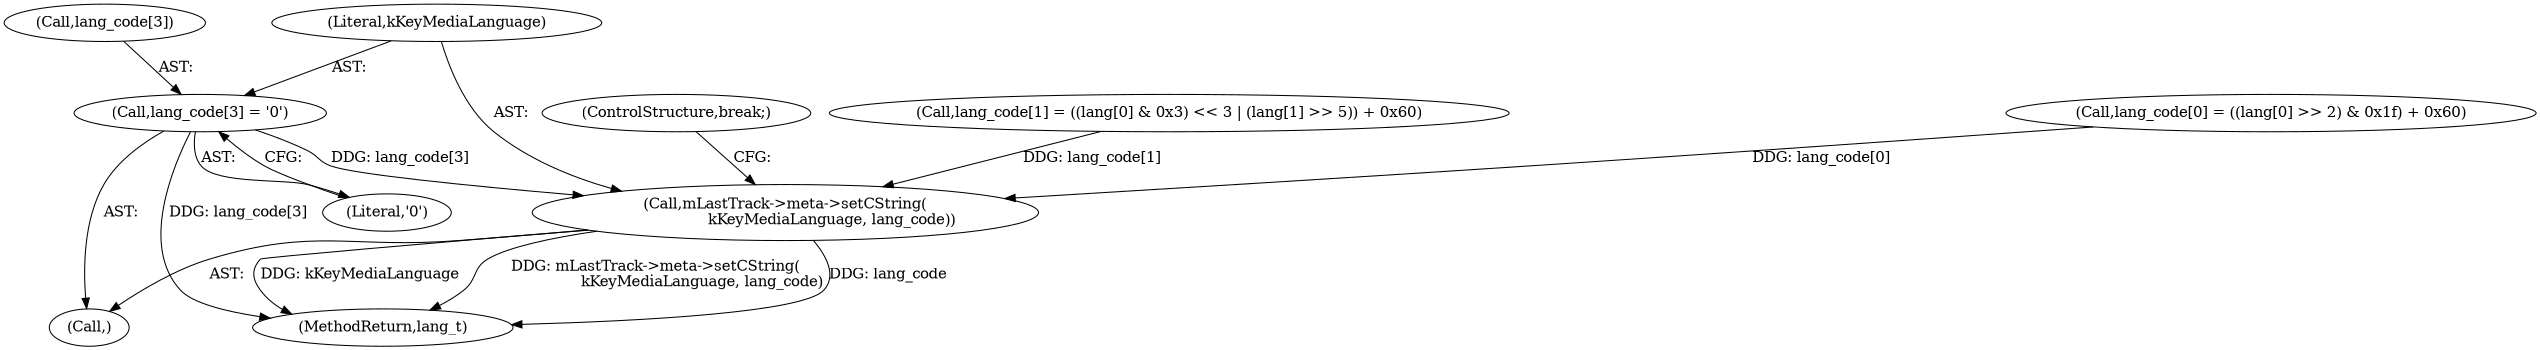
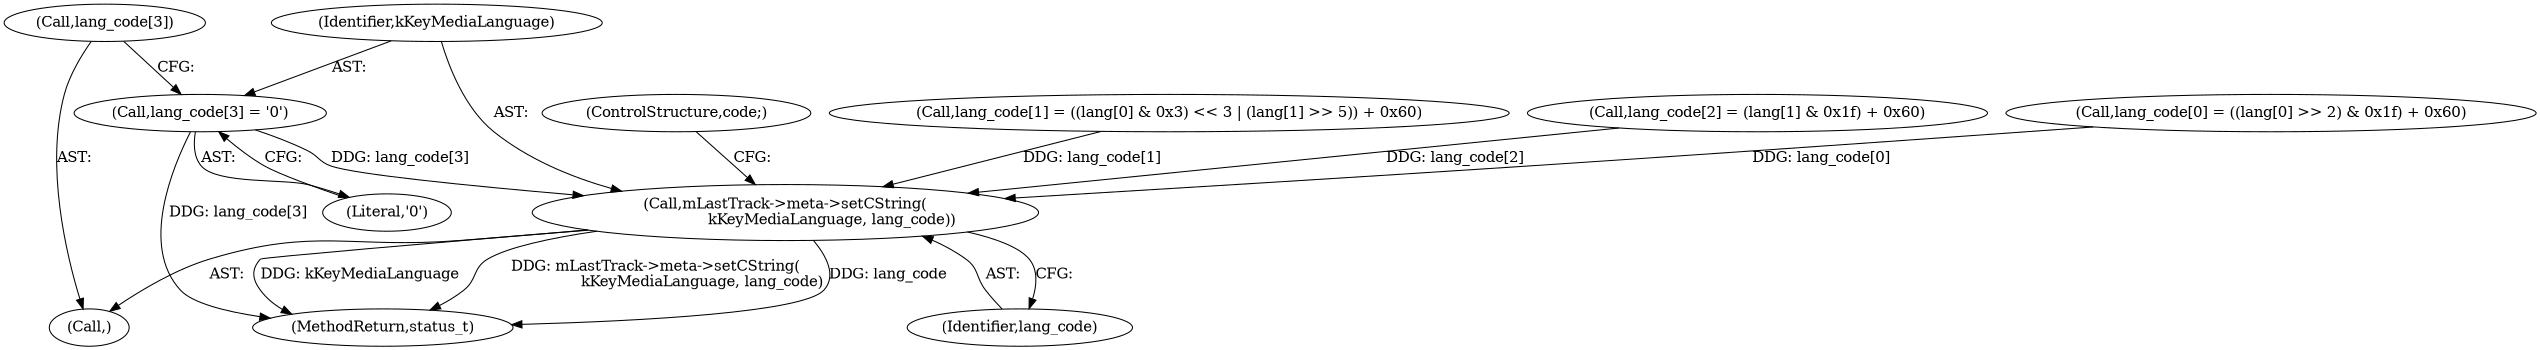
node "(Literal,kKeyMediaLanguage)": label "(Literal,kKeyMediaLanguage)" -> "(Identifier,kKeyMediaLanguage)"
edge "(Call,lang_code[3])" -> "(Call,lang_code[3] = '0')": label "AST: " -> "CFG: "
node "(ControlStructure,break;)": label "(ControlStructure,break;)" -> "(ControlStructure,code;)"
node "(Call,lang_code[2] = (lang[1] & 0x1f) + 0x60)": added
edge "(Call,lang_code[3] = '0')" -> "(Call,)": now "(Call,lang_code[3])" -> "(Call,)"
node "(MethodReturn,lang_t)": label "(MethodReturn,lang_t)" -> "(MethodReturn,status_t)"
node "(Identifier,lang_code)": added
